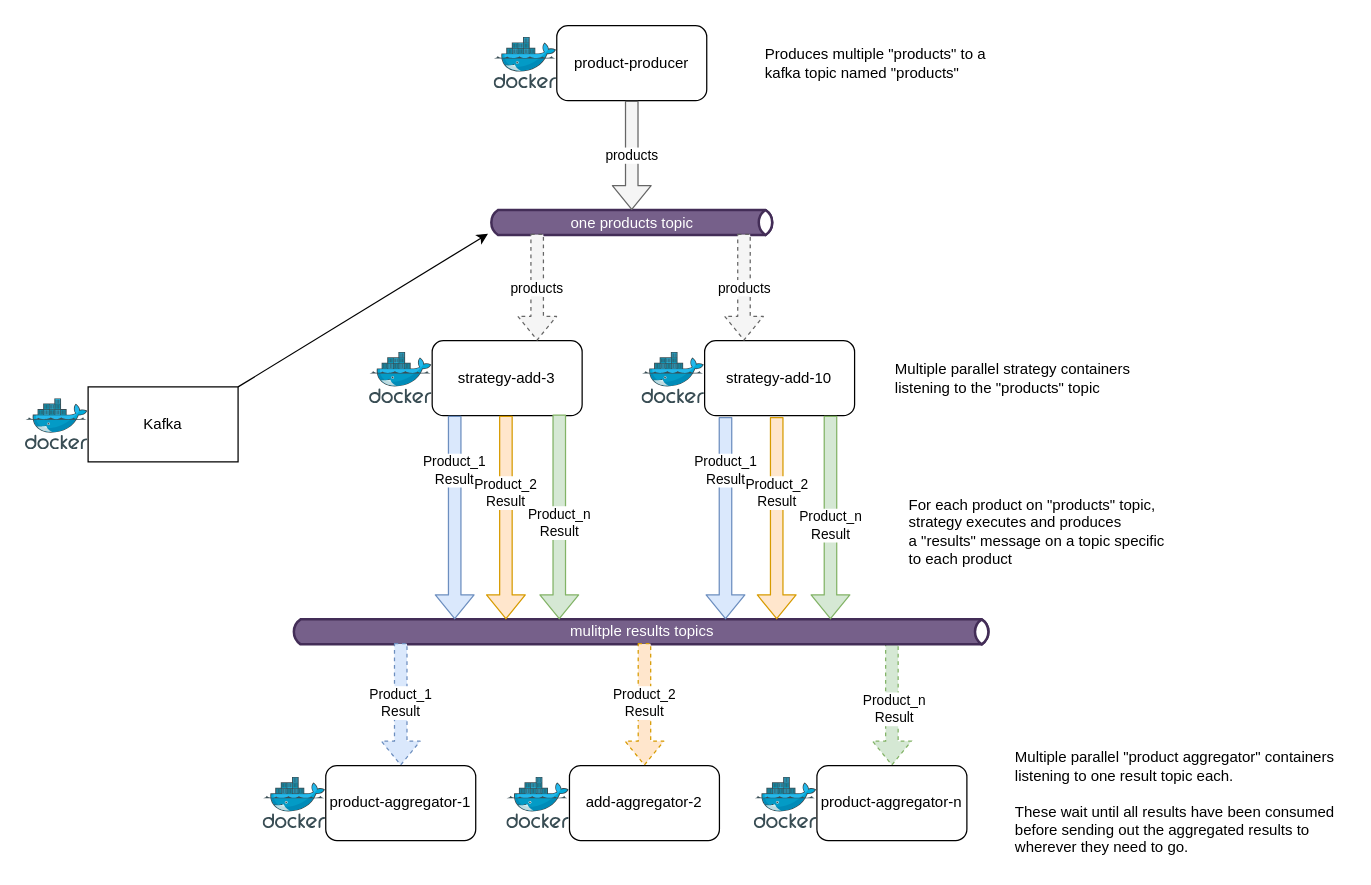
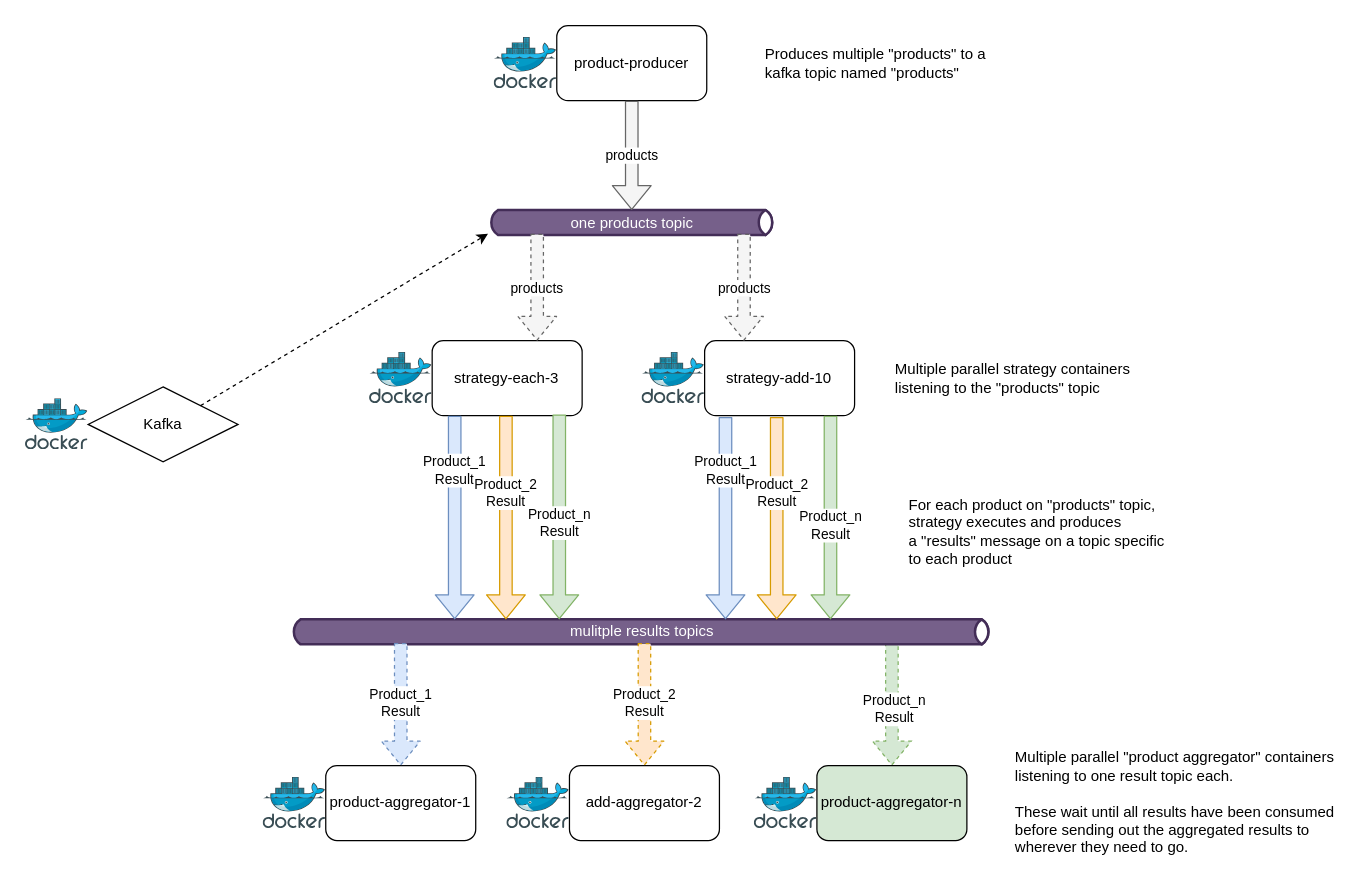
edge "Kafka" -> "one products topic": style solid -> dashed
node "strategy-add-3": label "strategy-add-3" -> "strategy-each-3"
node "Kafka": shape rectangle -> diamond
node "product-aggregator-n": fillcolor #ffffff -> #d5e8d4
